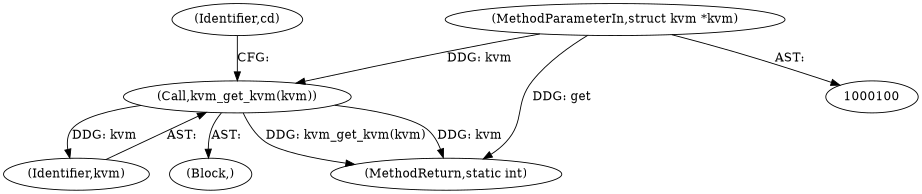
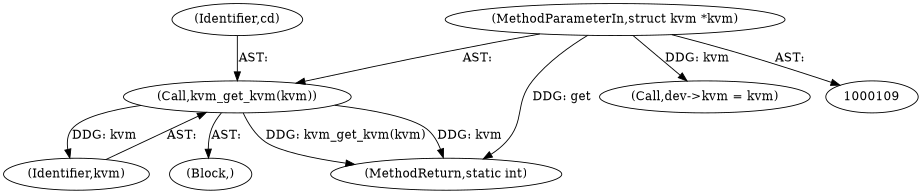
edge "(Identifier,cd)" -> "(Call,kvm_get_kvm(kvm))": label "CFG: " -> "AST: "
edge "(MethodParameterIn,struct kvm *kvm)" -> "(Call,kvm_get_kvm(kvm))": label "DDG: kvm" -> "AST: "
node "(Call,dev->kvm = kvm)": added
node "1000100": label "1000100" -> "1000109"
